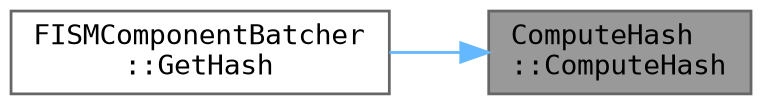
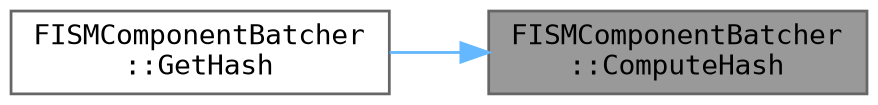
node "ComputeHash ::ComputeHash": label "ComputeHash ::ComputeHash" -> "FISMComponentBatcher ::ComputeHash"
